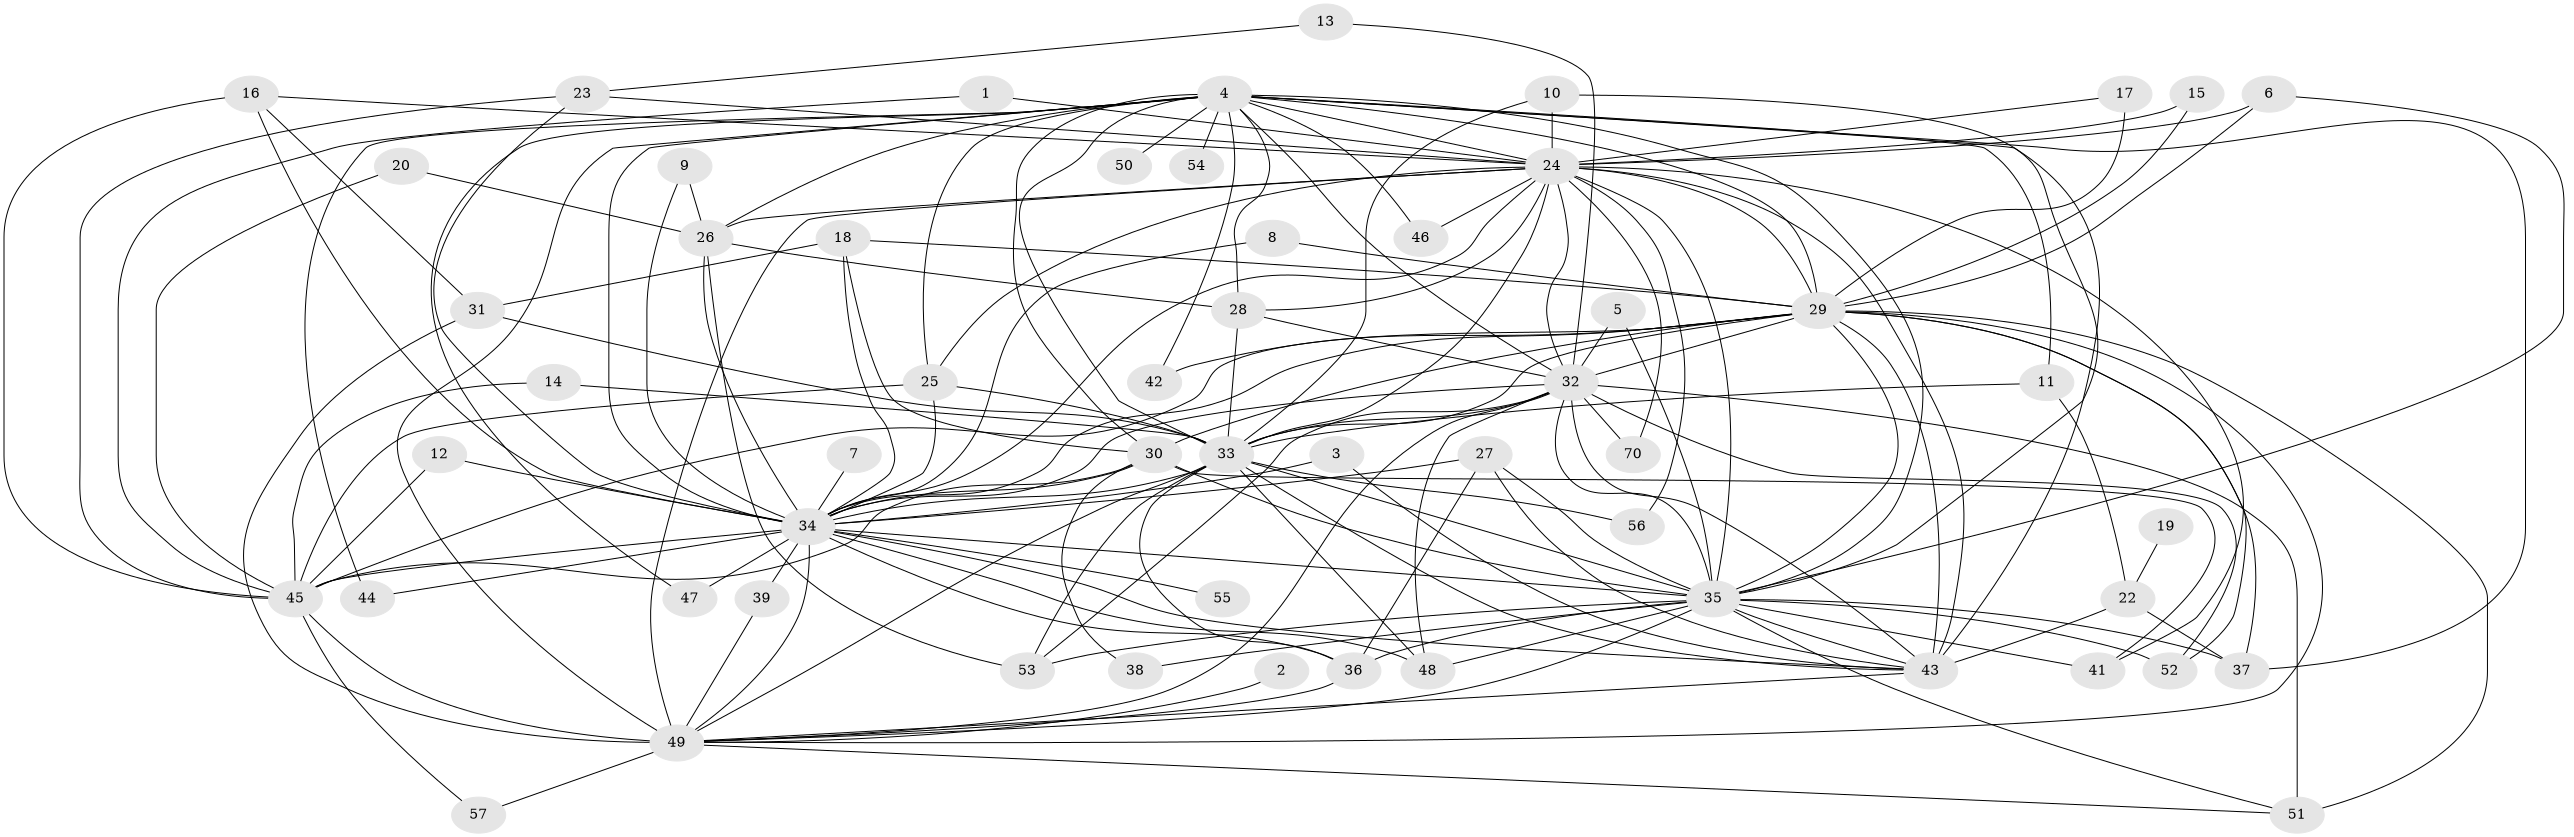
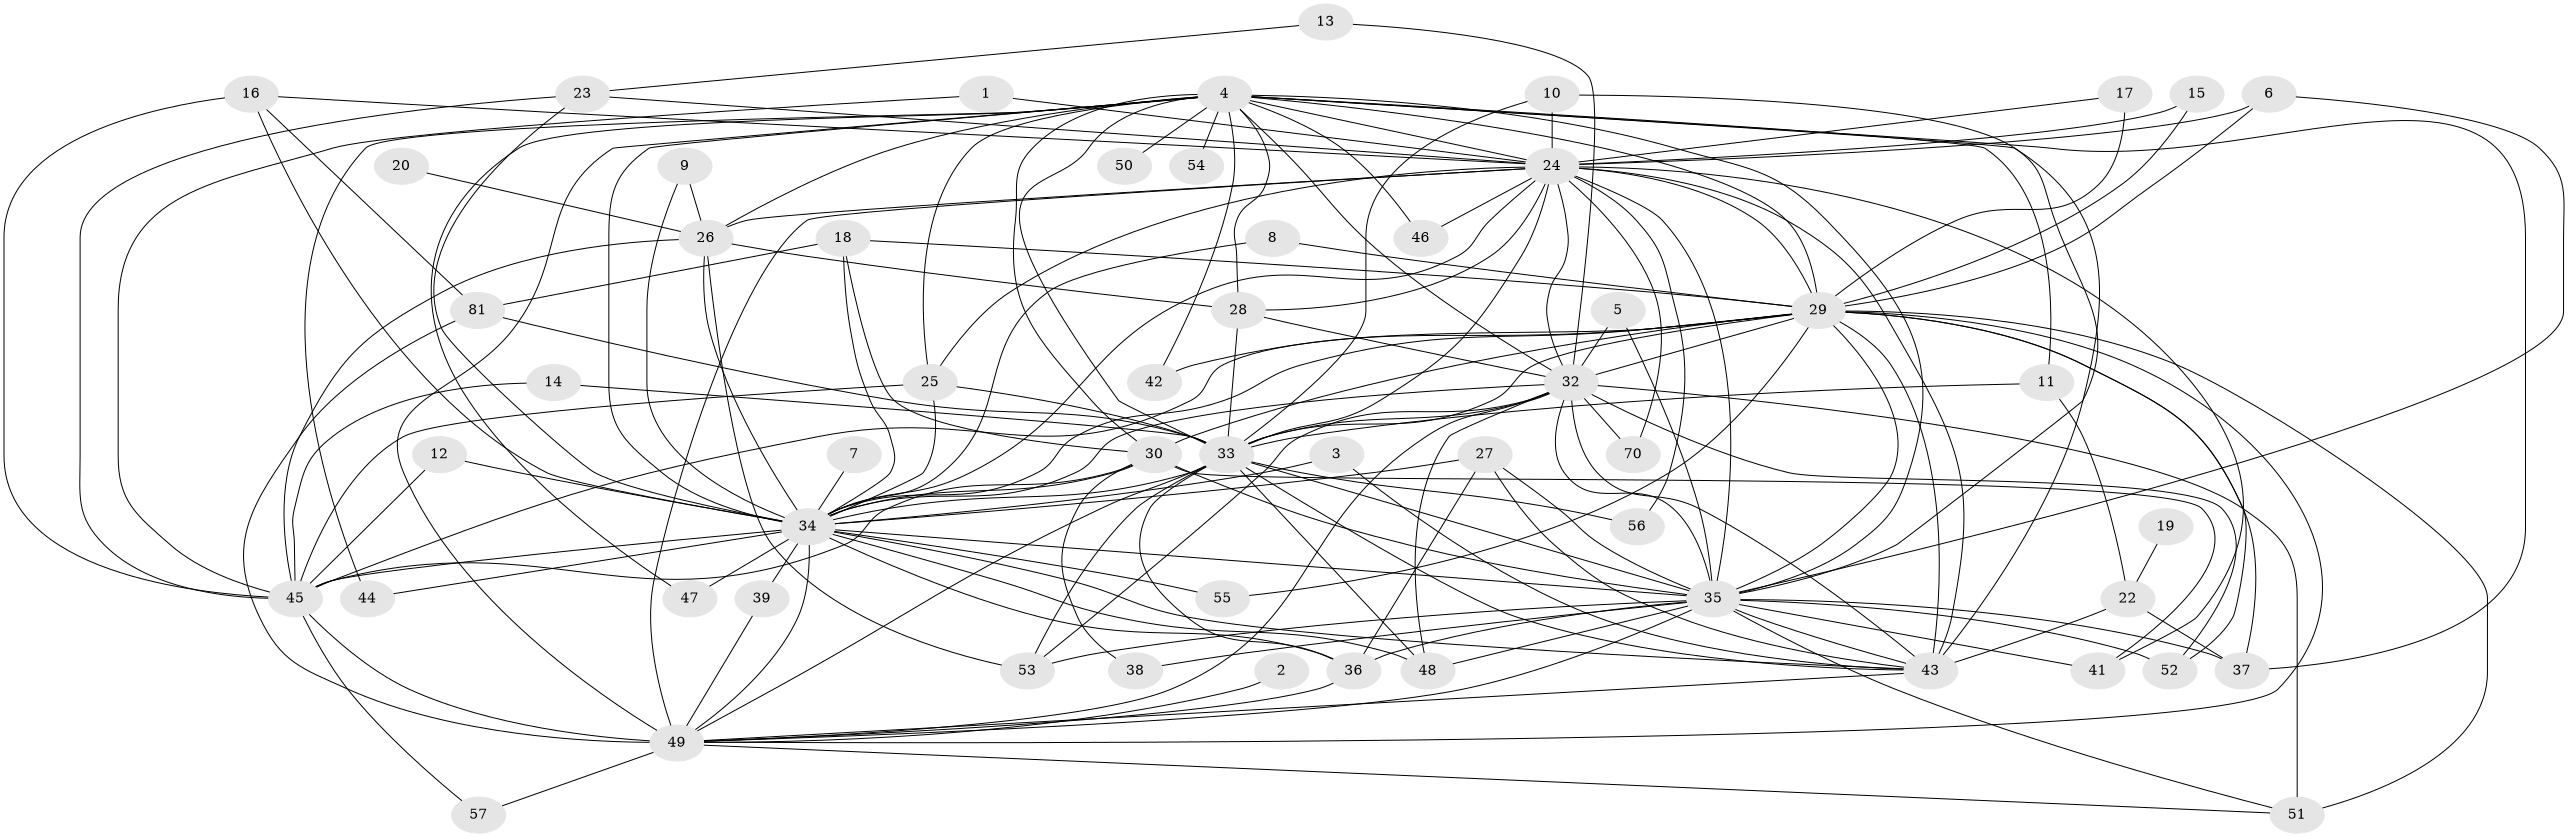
node "31": label "31" -> "81"
edge "20" -- "45": now "26" -- "45"
edge "29" -- "55": added
